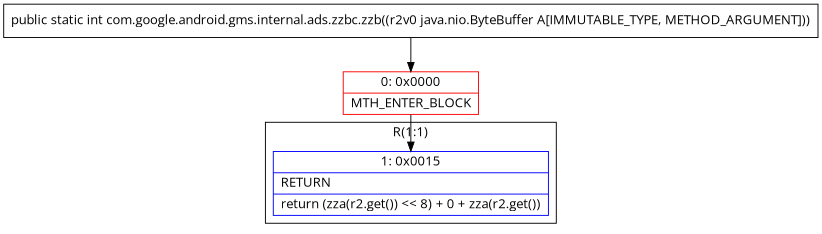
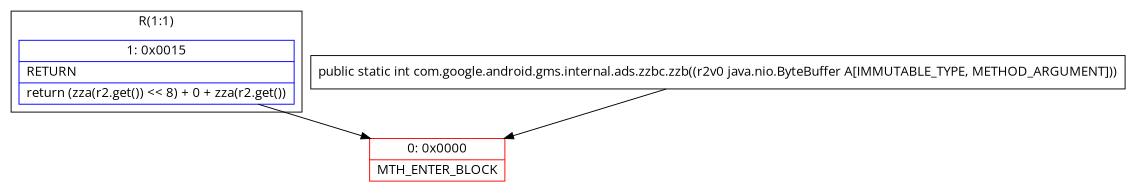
edge "0: 0x0000" -> "1: 0x0015": reversed
